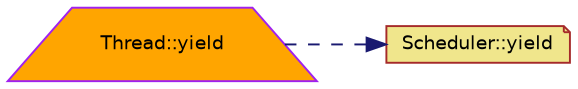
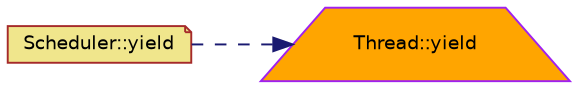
edge "Thread::yield" -> "Scheduler::yield": reversed
